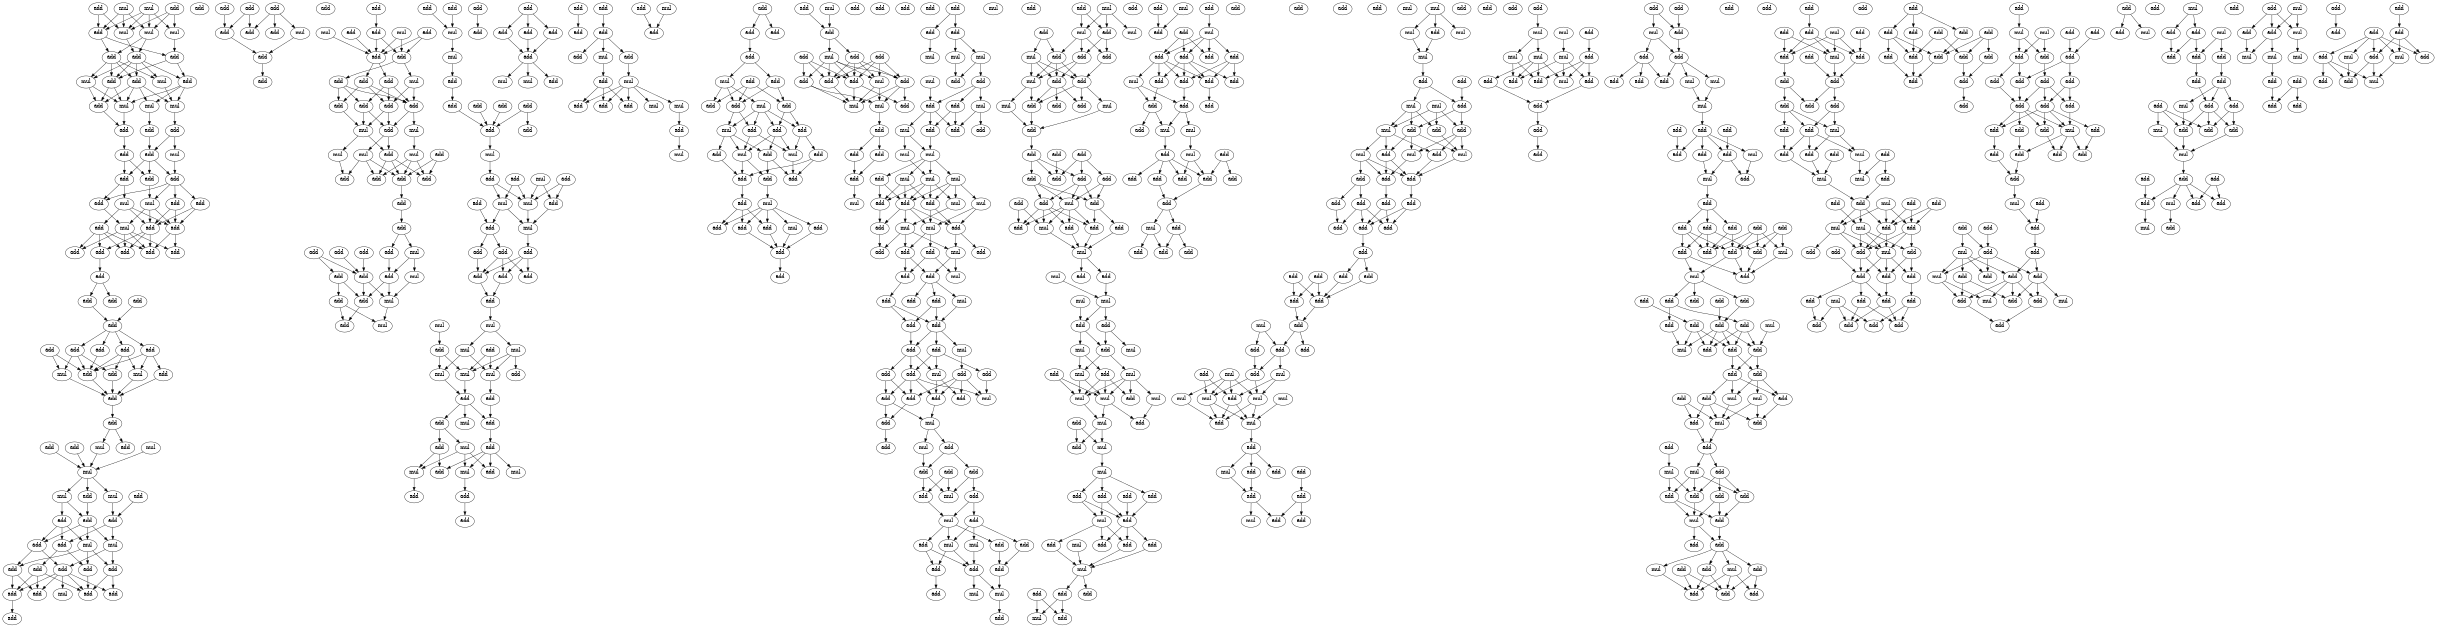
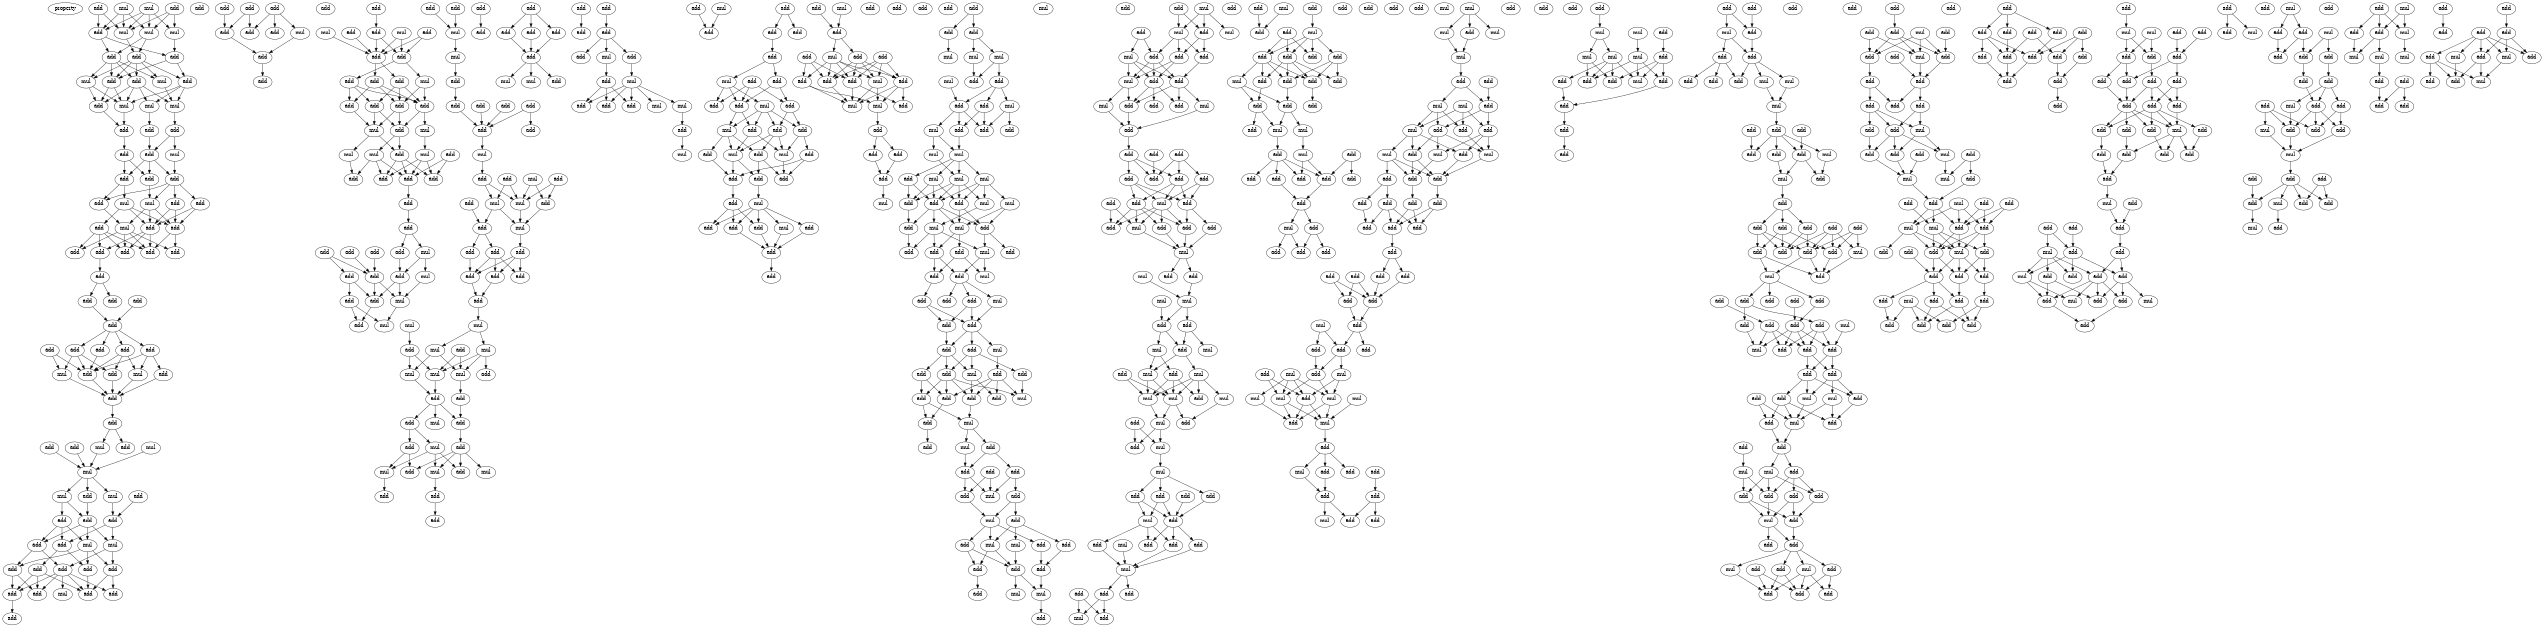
node "property": added
